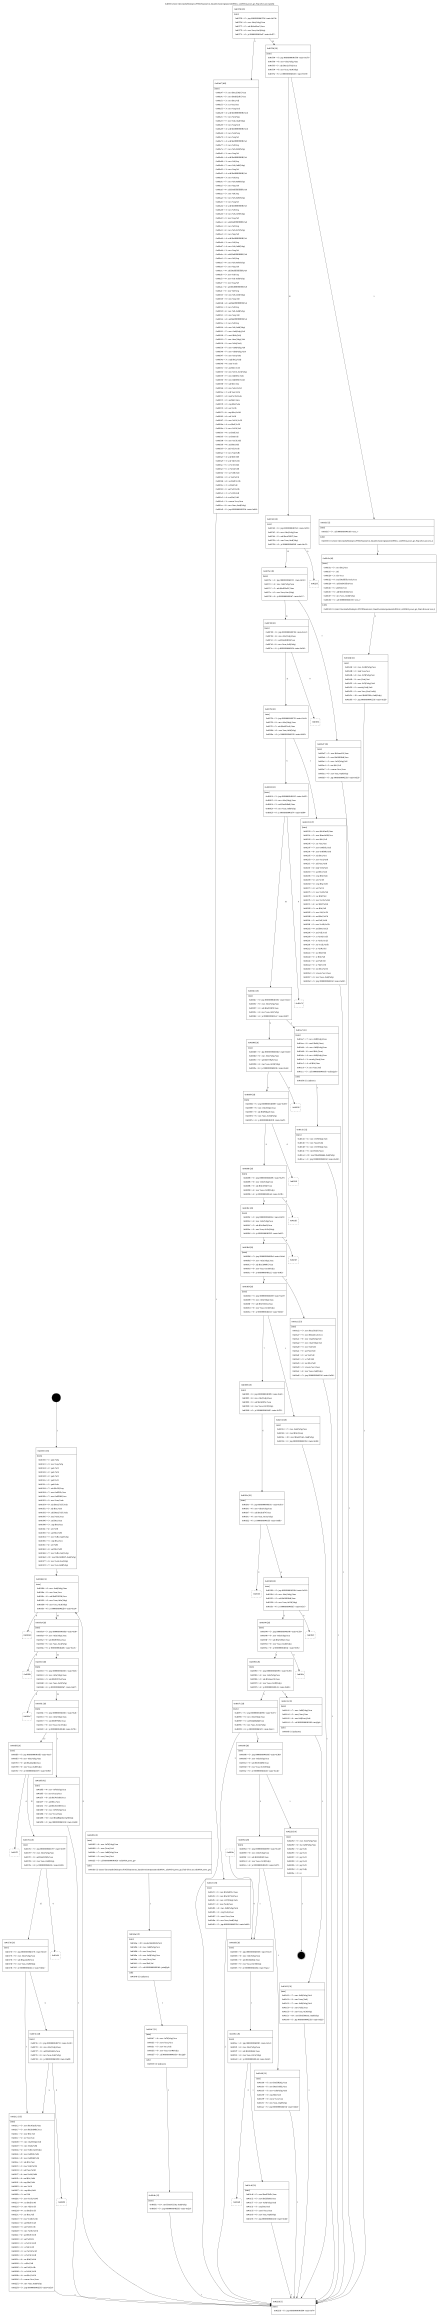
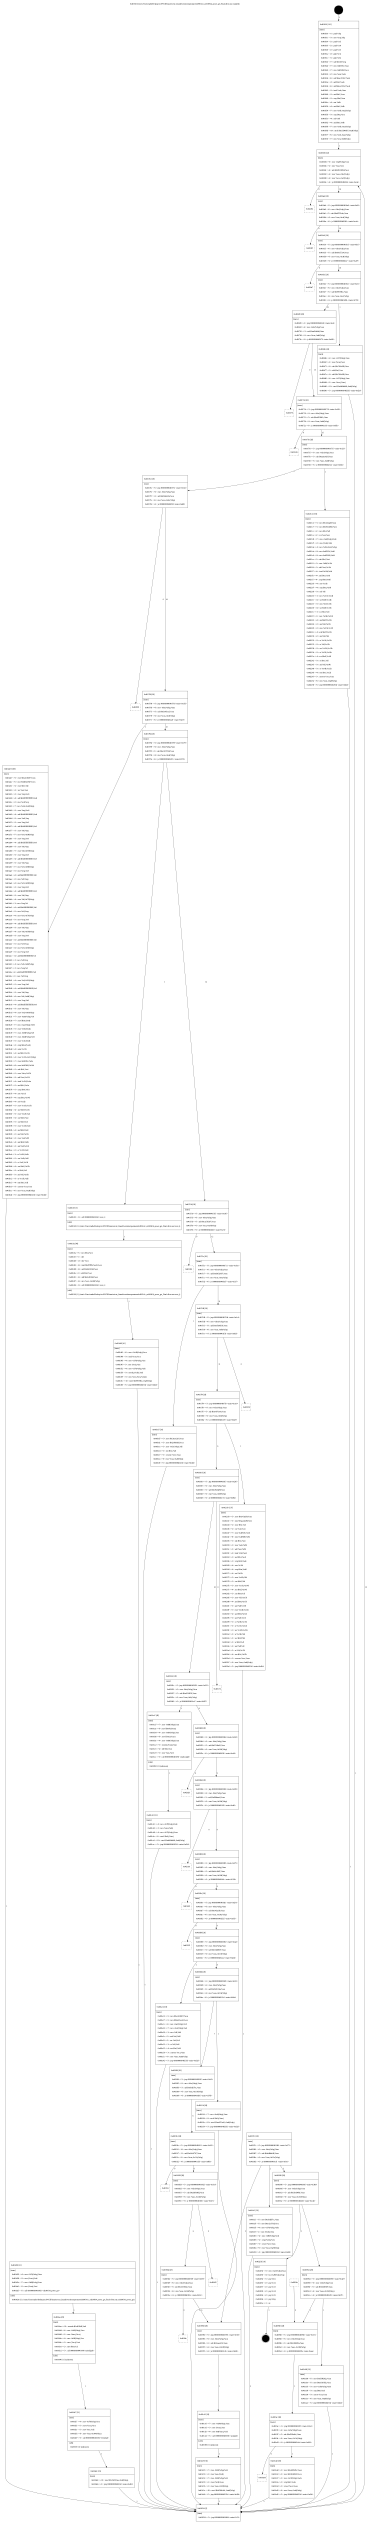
edge "0x401960 [28]" -> "0x40197c [28]": reversed
edge "0x40174c [28]" -> "0x4021c2 [155]": now "0x40174c [28]" -> "0x401768 [28]"
